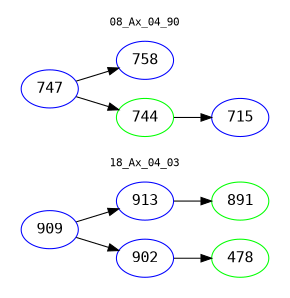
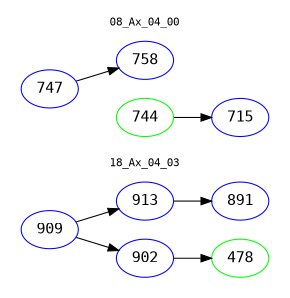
cluster "08_Ax_04_90": label "08_Ax_04_90" -> "08_Ax_04_00"
edge "747" -> "744": removed
node "891": color green -> blue
